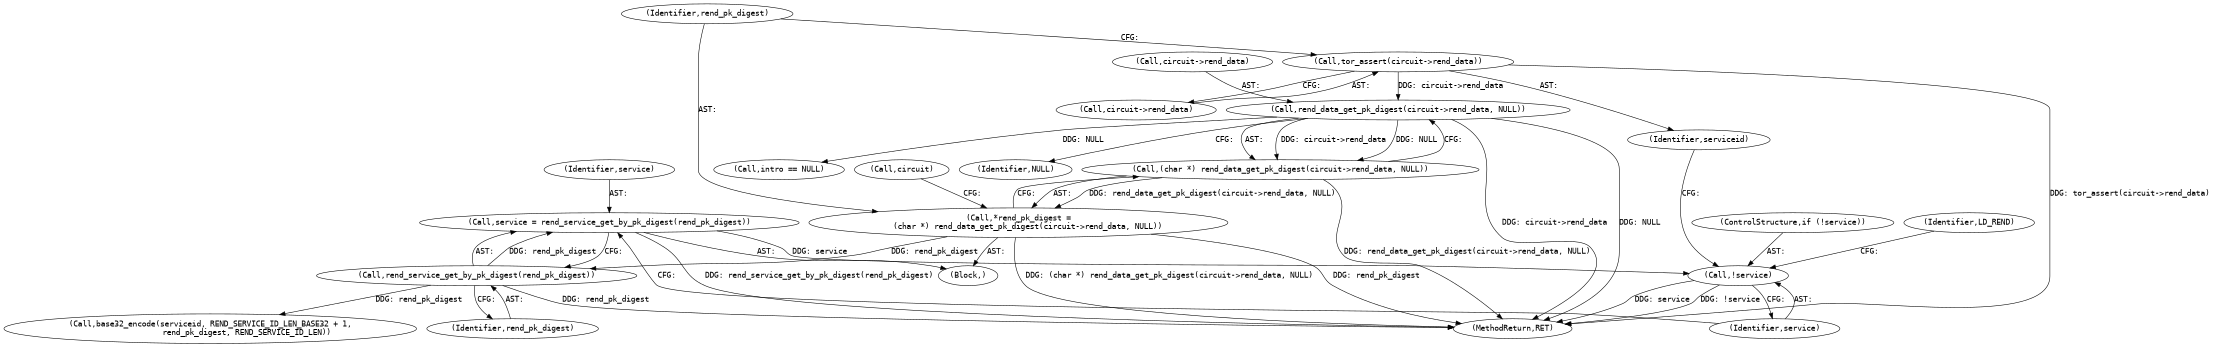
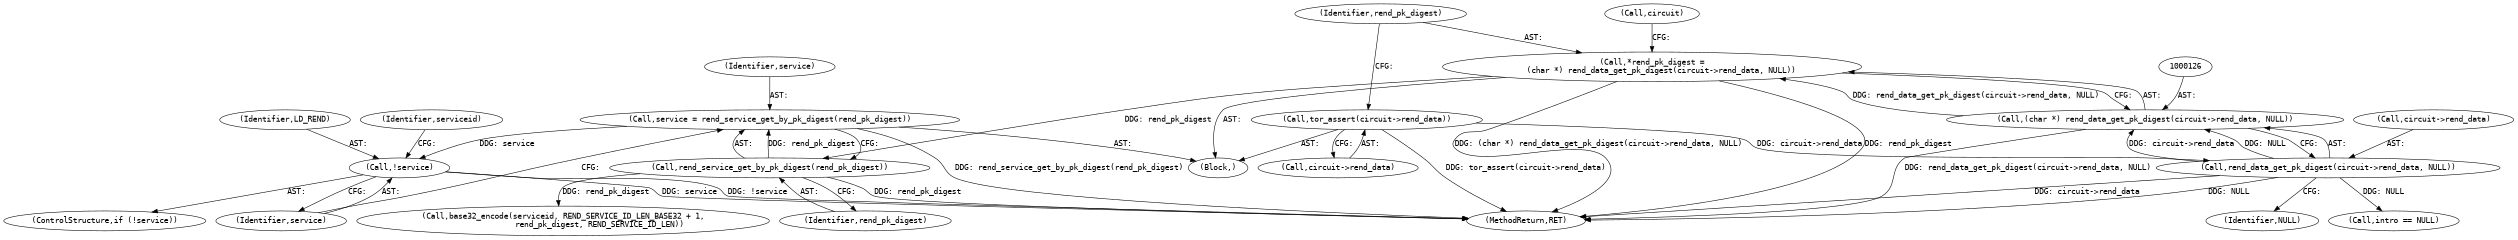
node "1000126": added
edge "(Call,tor_assert(circuit->rend_data))" -> "(Identifier,serviceid)": now "(Call,tor_assert(circuit->rend_data))" -> "(Block,)"
edge "(ControlStructure,if (!service))" -> "(Call,!service)": reversed
edge "(Identifier,LD_REND)" -> "(Call,!service)": label "CFG: " -> "AST: "
